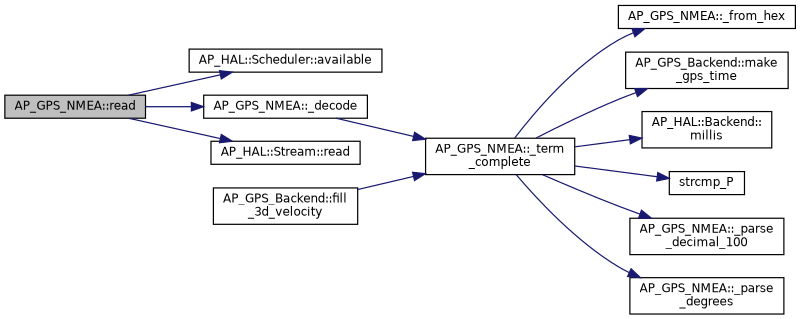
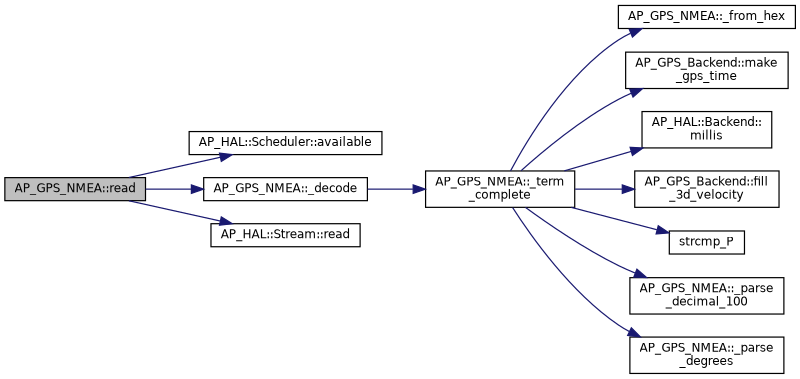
edge "AP_GPS_Backend::fill _3d_velocity" -> "AP_GPS_NMEA::_term _complete": reversed
